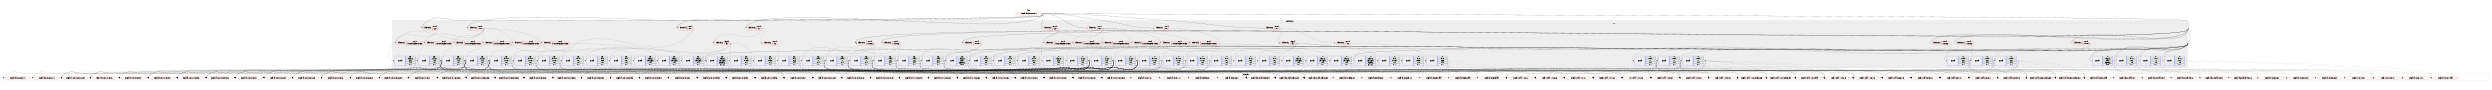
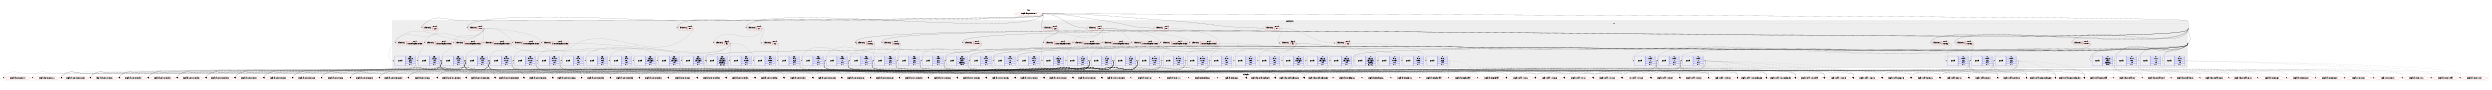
node "portage://dev-qt/qtcore-5.15.14": label "portage://dev-qt/qtcore-5.15.14" -> "portage://boost-qt/qtcore-5.15.14"
node "portage://media-single/openexr-3.2.4-r2": label "portage://media-single/openexr-3.2.4-r2" -> "portage://media-libs/openexr-3.2.4-r2"
node "portage://dev-libs/pugixml-1.13": added
